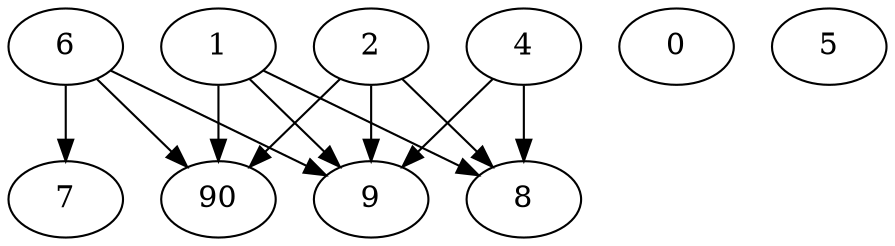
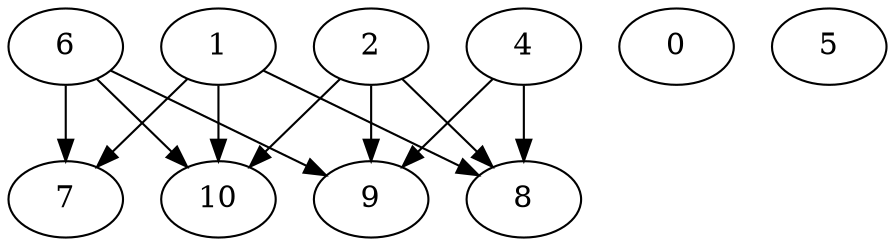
edge "1" -> "9": now "1" -> "7"
node "90": label "90" -> "10"
